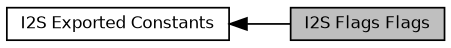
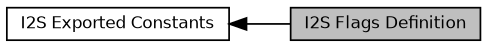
node "I2S Flags Flags": label "I2S Flags Flags" -> "I2S Flags Definition"
